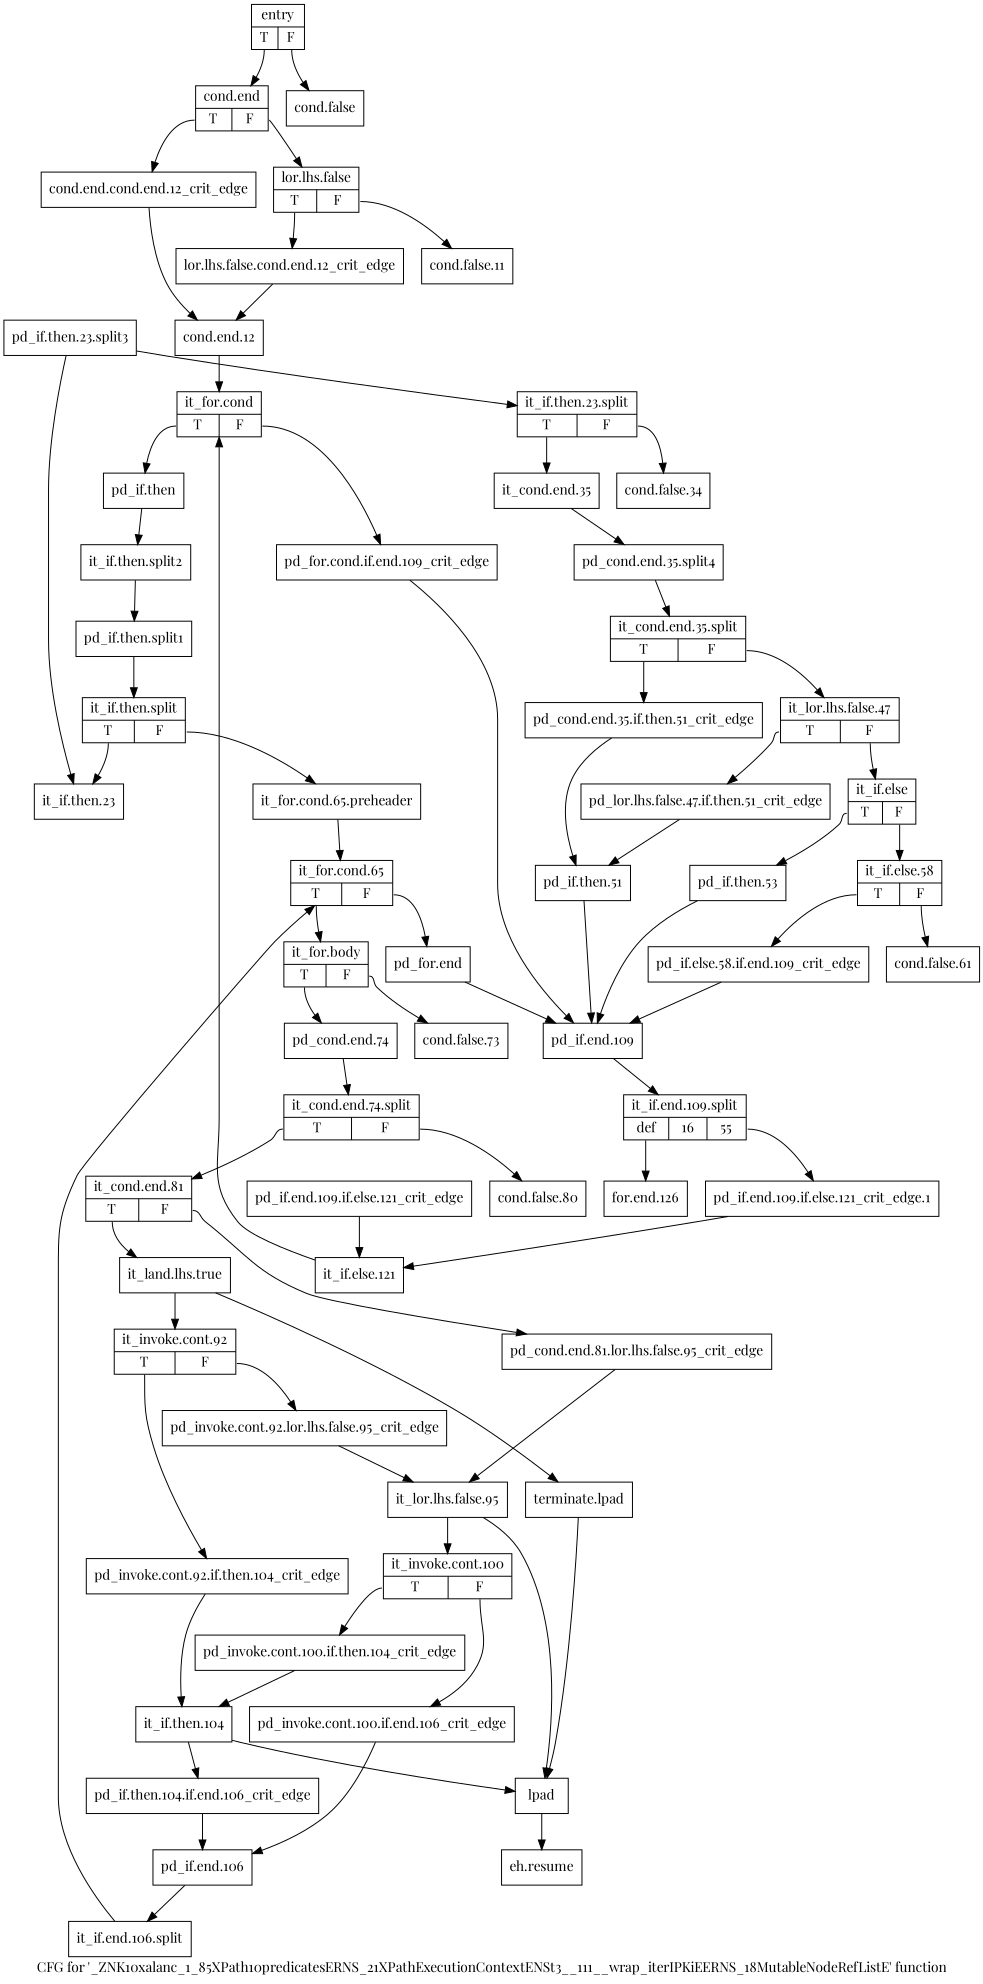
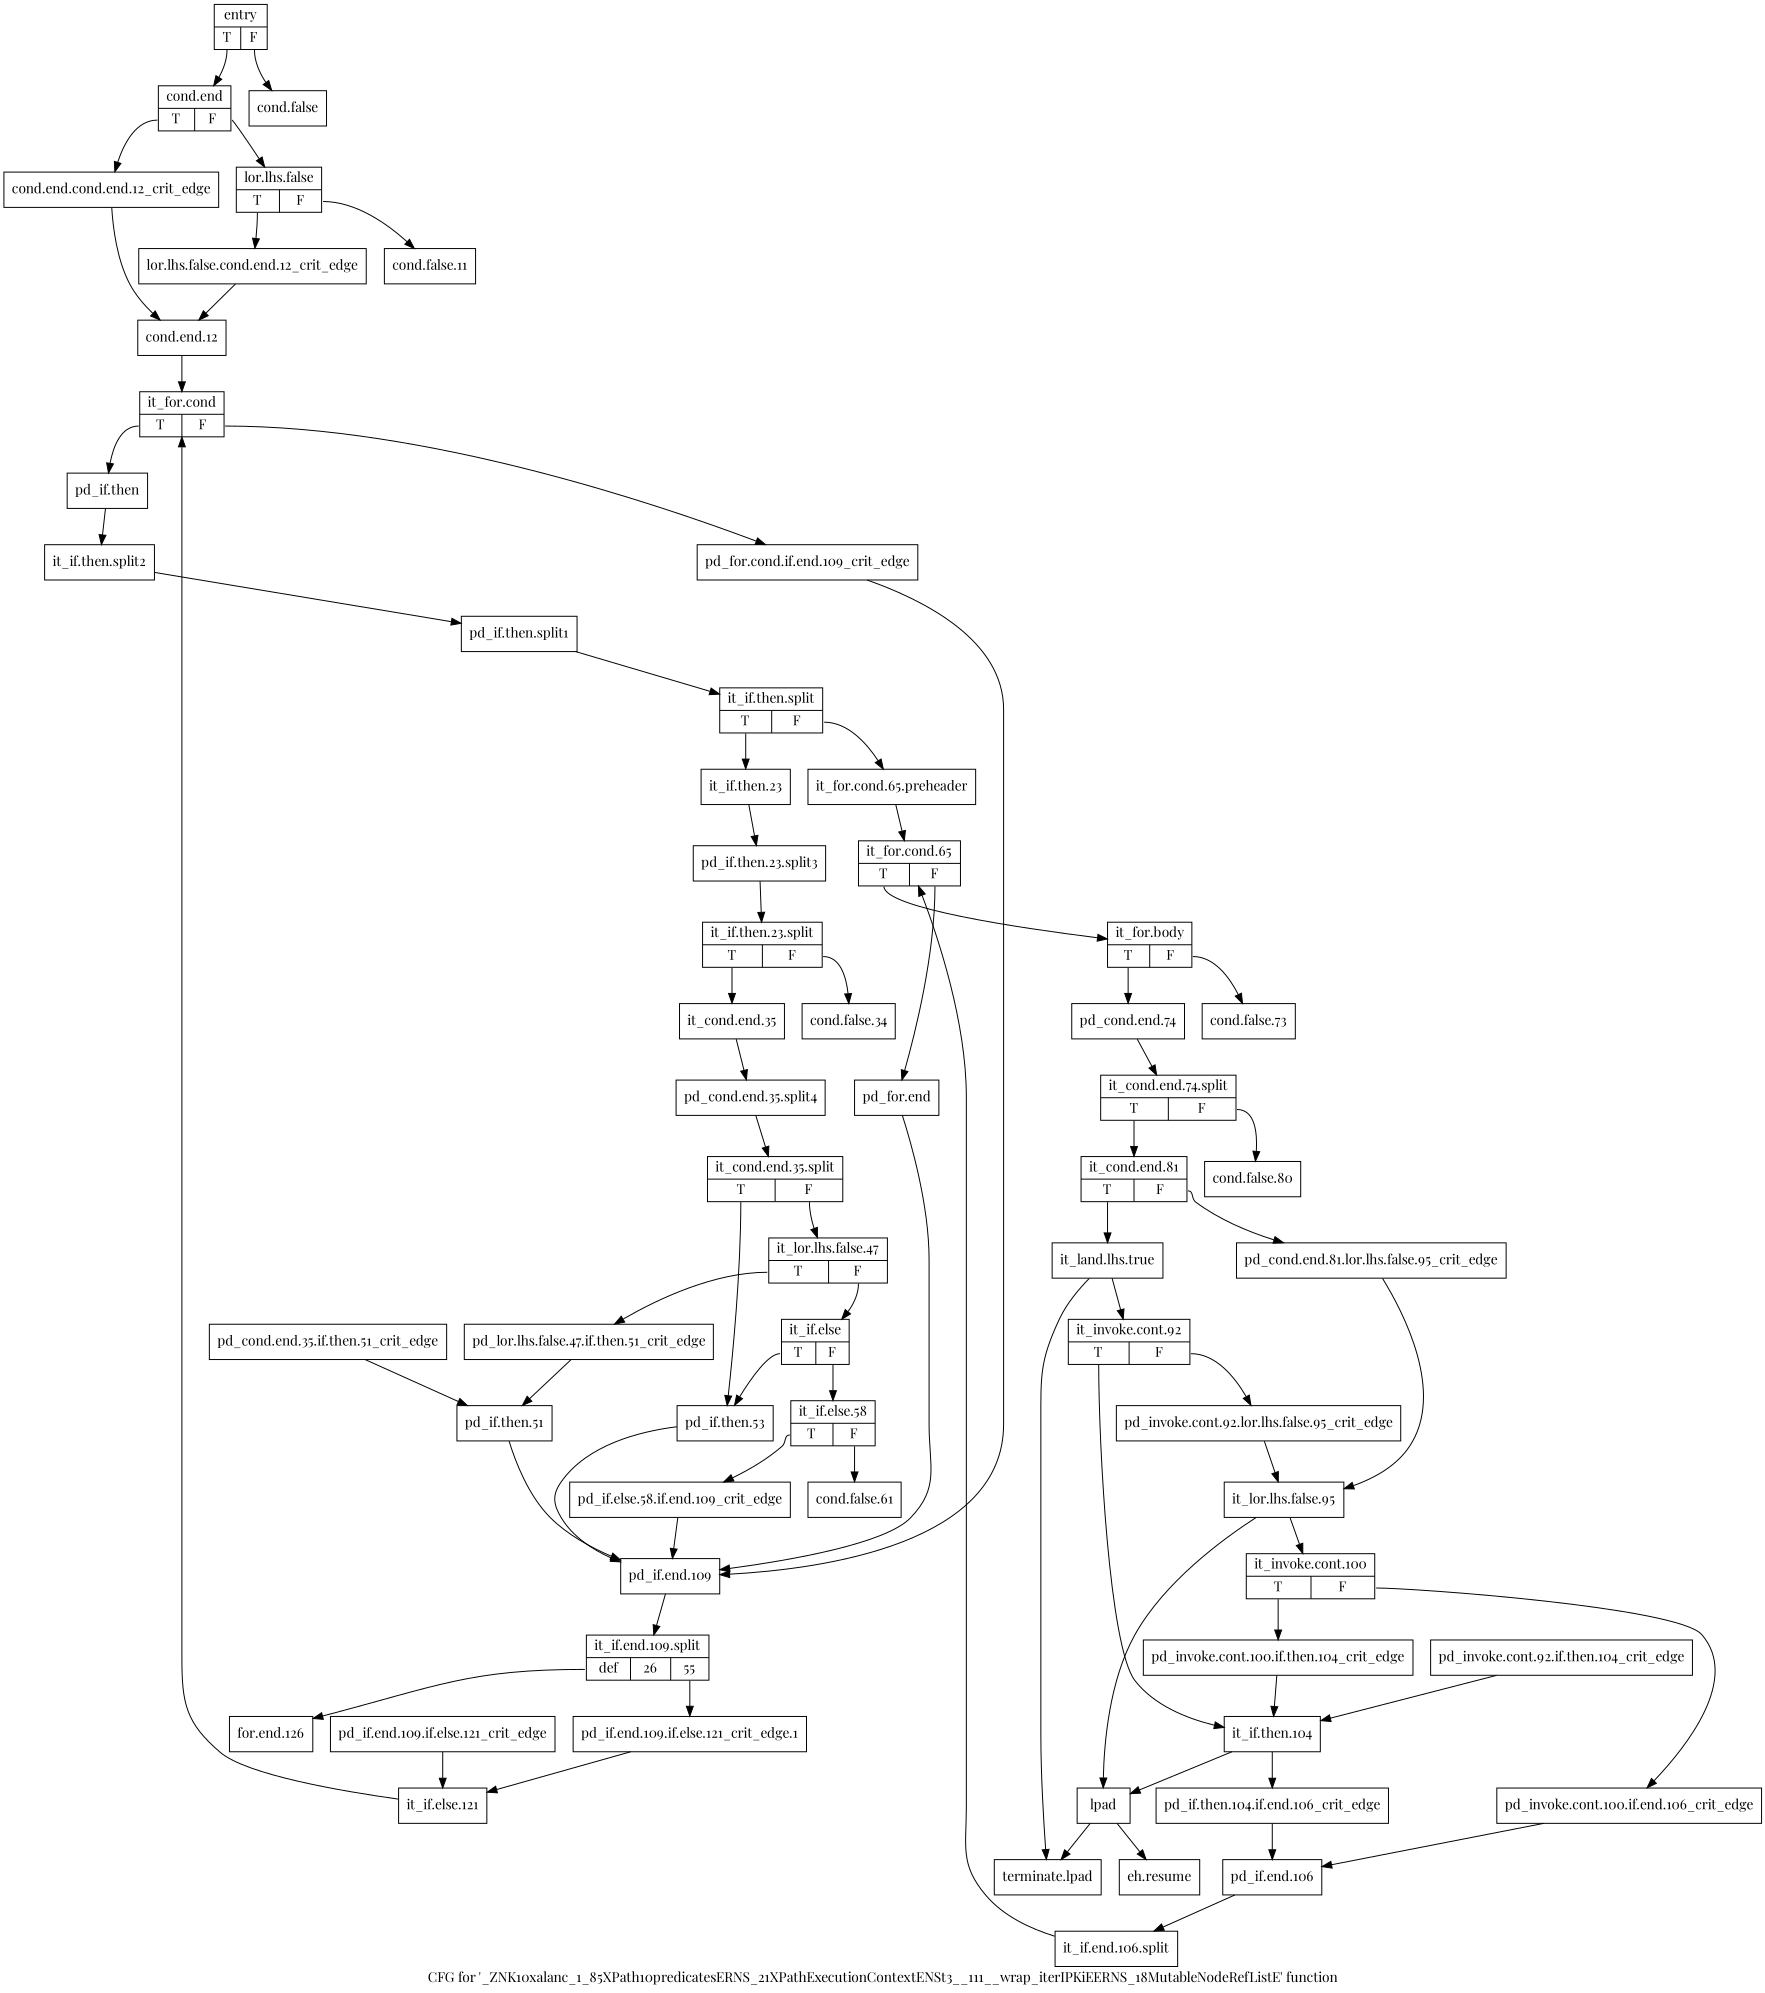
edge "pd_if.then.23.split3" -> "it_if.then.23": reversed
edge "it_cond.end.35.split" -> "pd_cond.end.35.if.then.51_crit_edge": now "it_cond.end.35.split" -> "pd_if.then.53"
node "it_if.end.109.split": text "16" -> "26"
edge "it_invoke.cont.92" -> "pd_invoke.cont.92.if.then.104_crit_edge": now "it_invoke.cont.92" -> "it_if.then.104"
edge "terminate.lpad" -> "lpad": reversed
